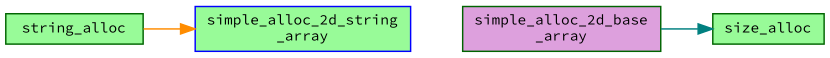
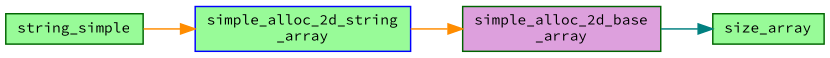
node "string_alloc": label "string_alloc" -> "string_simple"
edge "simple_alloc_2d_string _array" -> "simple_alloc_2d_base _array": added
node "size_alloc": label "size_alloc" -> "size_array"
